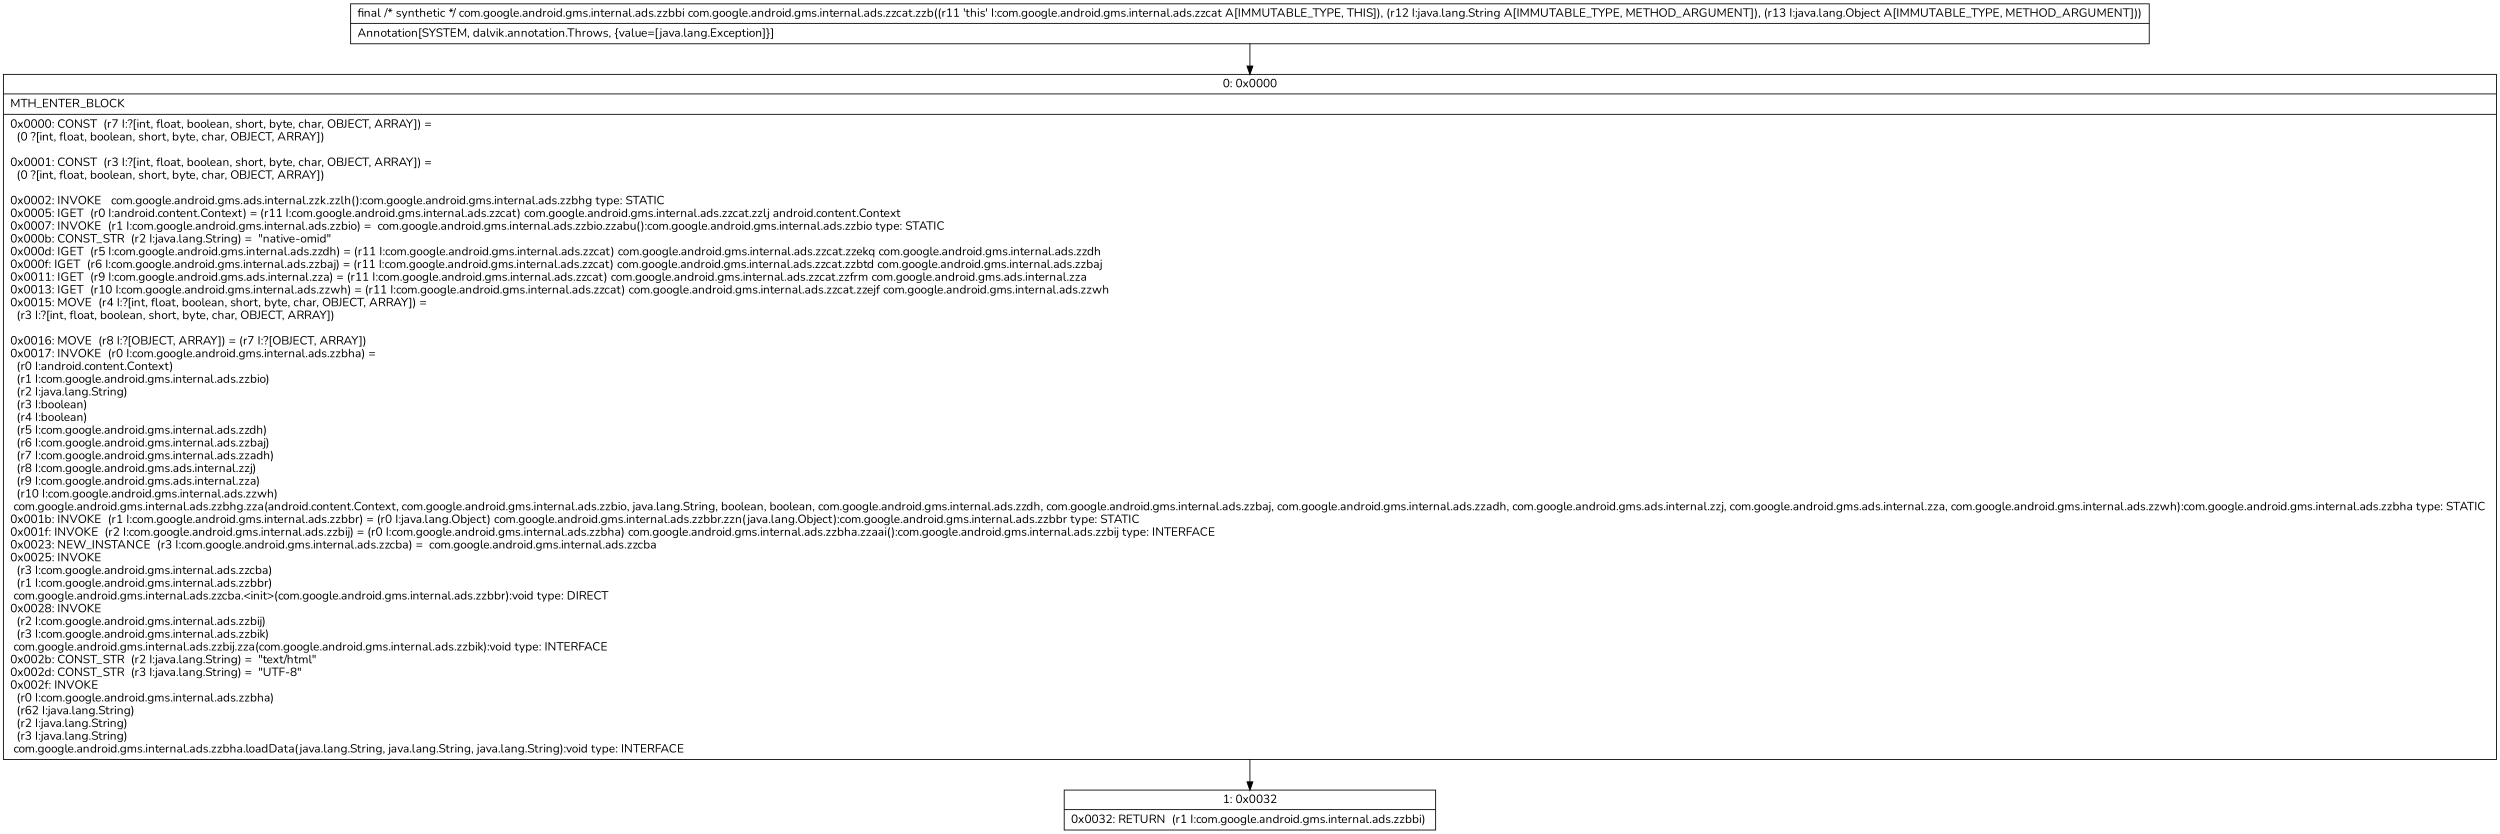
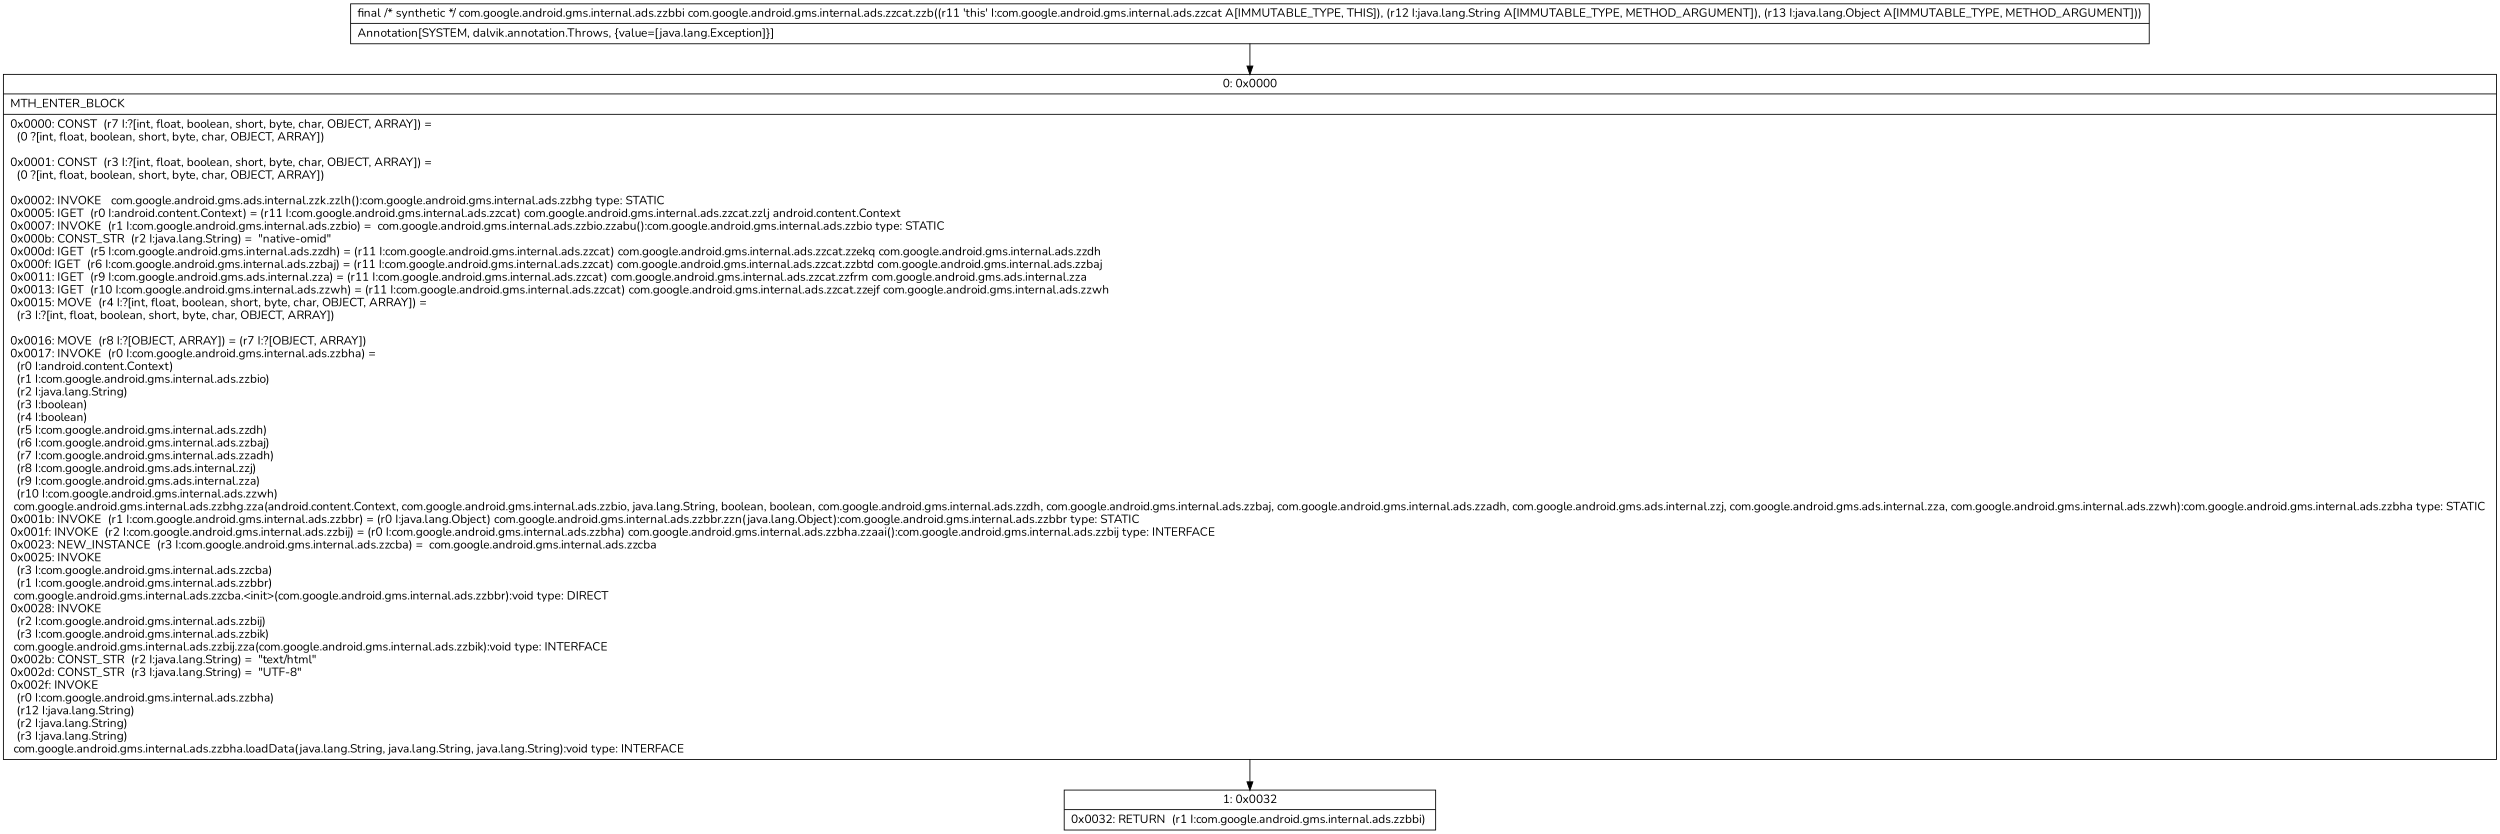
node "0: 0x0000": text "(r62 I:java.lang.String)" -> "(r12 I:java.lang.String)"
